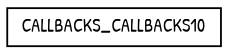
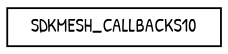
node "CALLBACKS_CALLBACKS10": label "CALLBACKS_CALLBACKS10" -> "SDKMESH_CALLBACKS10"
